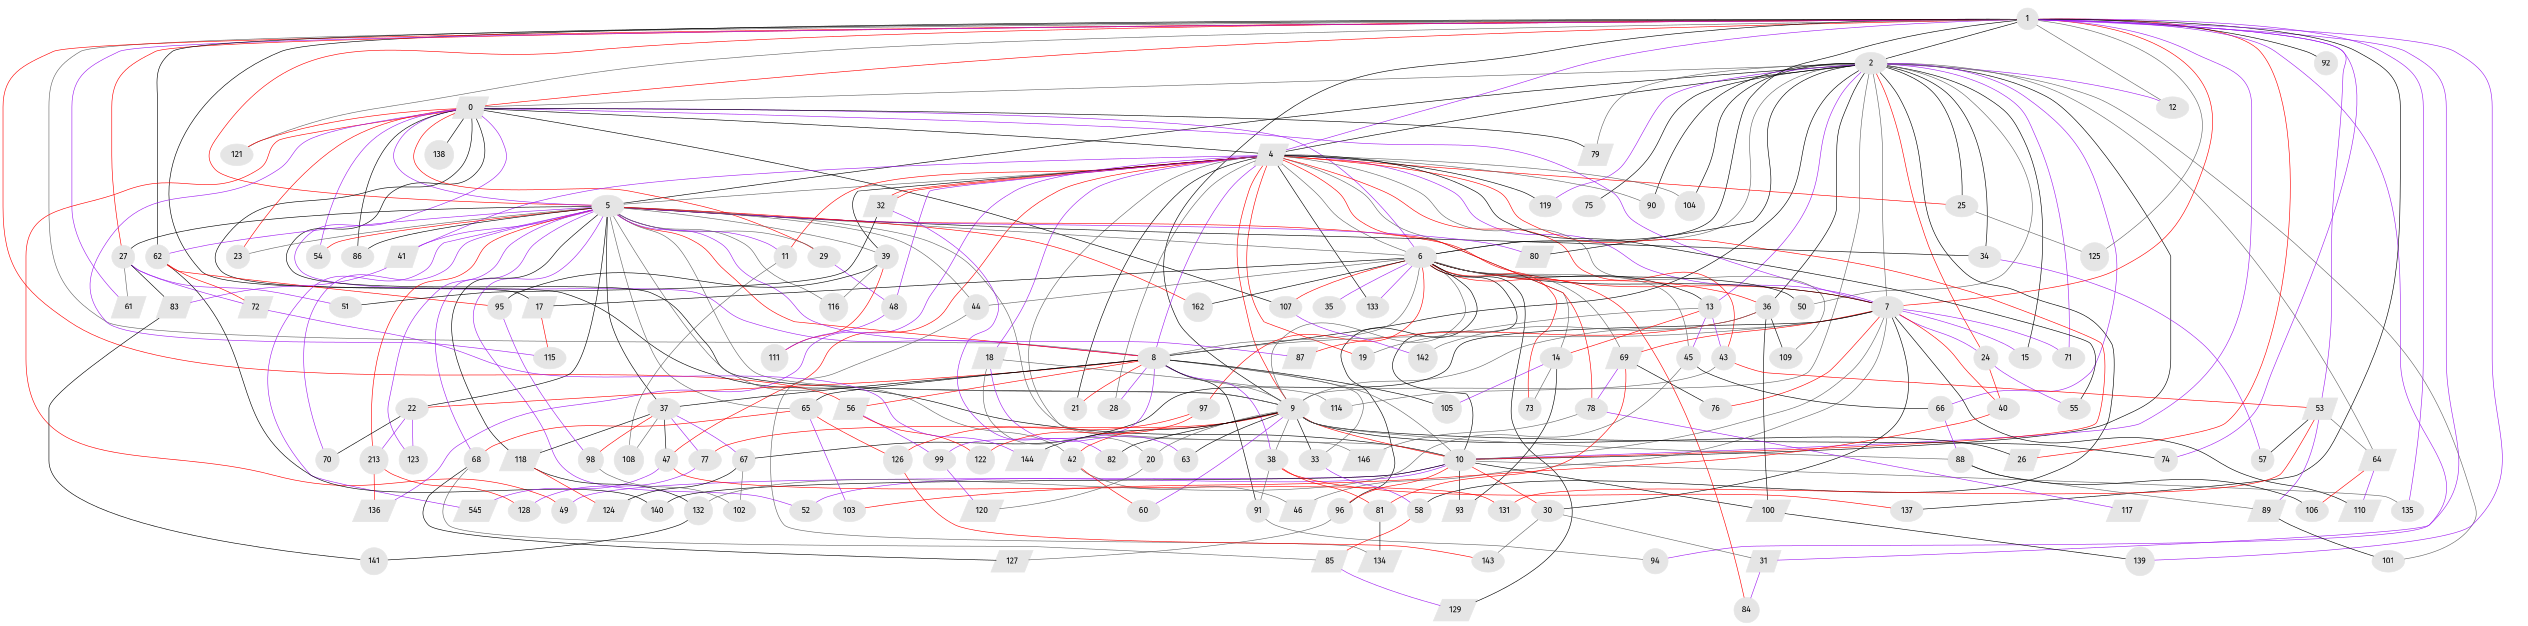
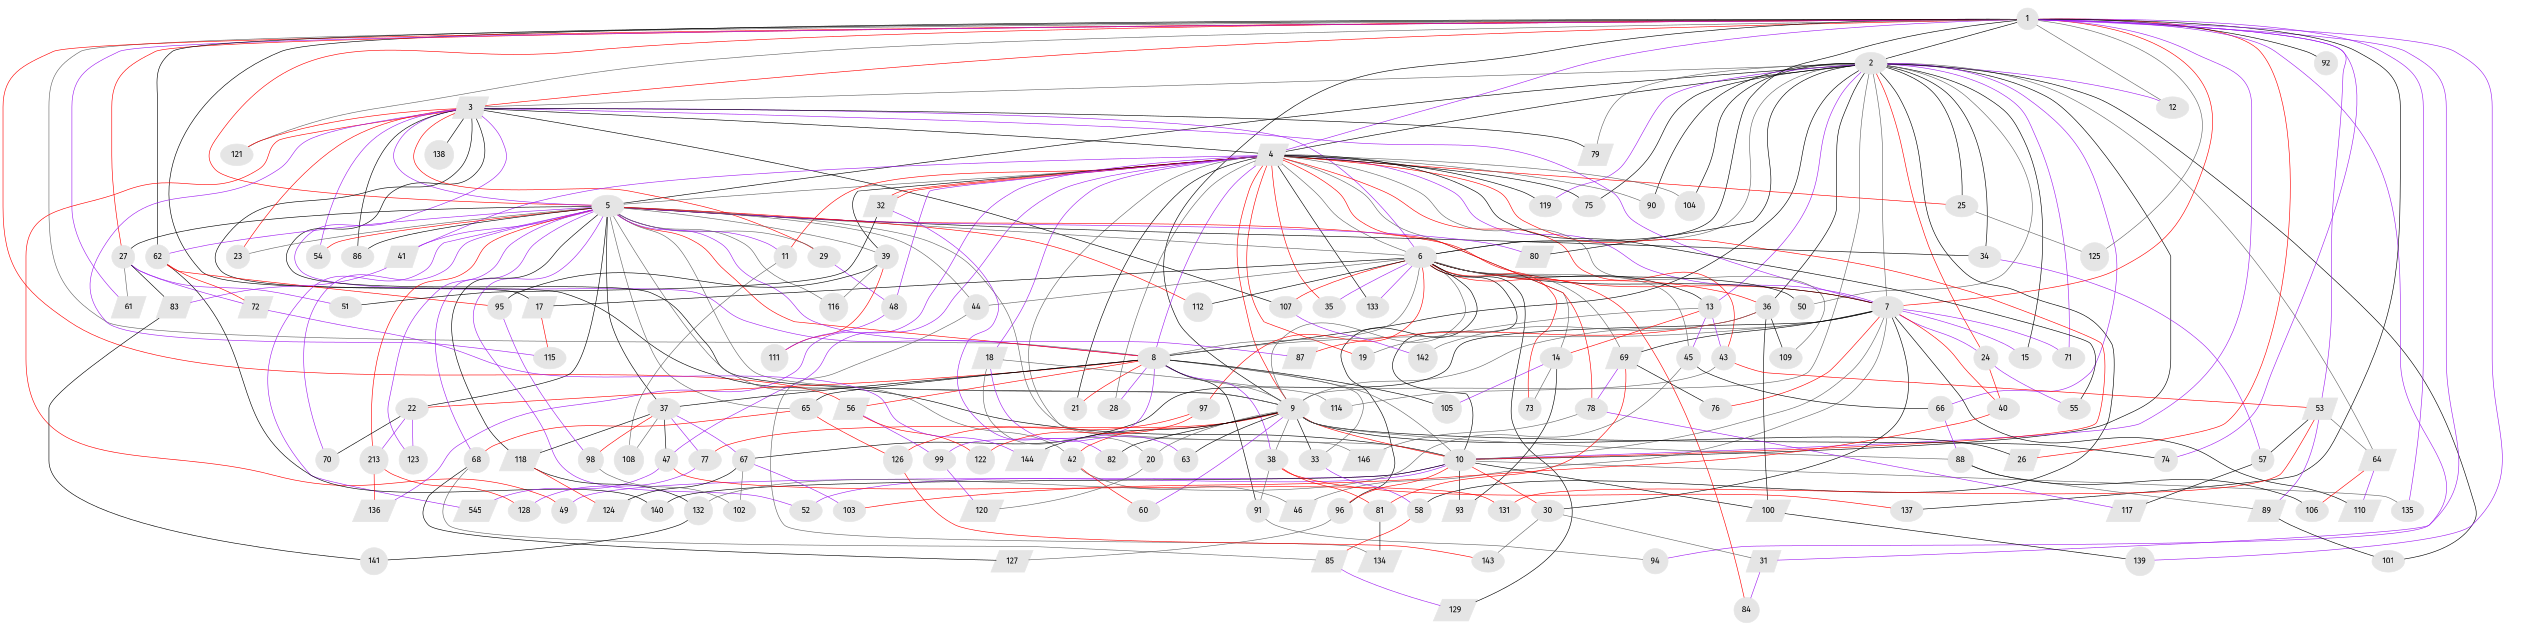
node "0": label "0" -> "3"
edge "4" -- "75": added
edge "2" -- "101": color gray40 -> black
edge "4" -- "35": added
edge "4" -- "47": color red -> purple
node "162": label "162" -> "112"
edge "7" -- "69": color red -> black
edge "65" -- "103": now "67" -- "103"
edge "57" -- "117": added
